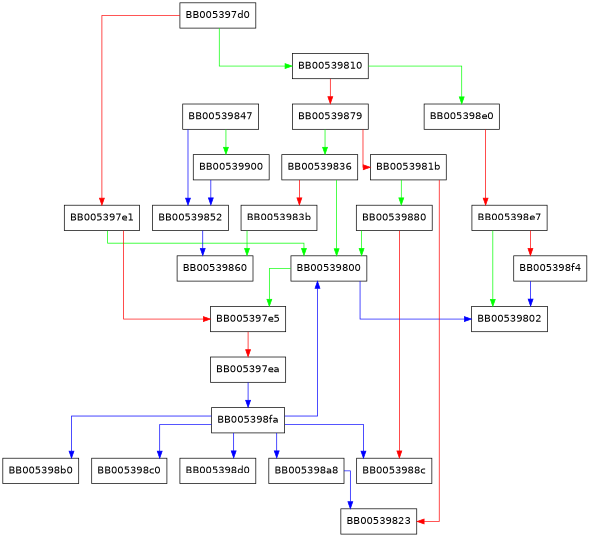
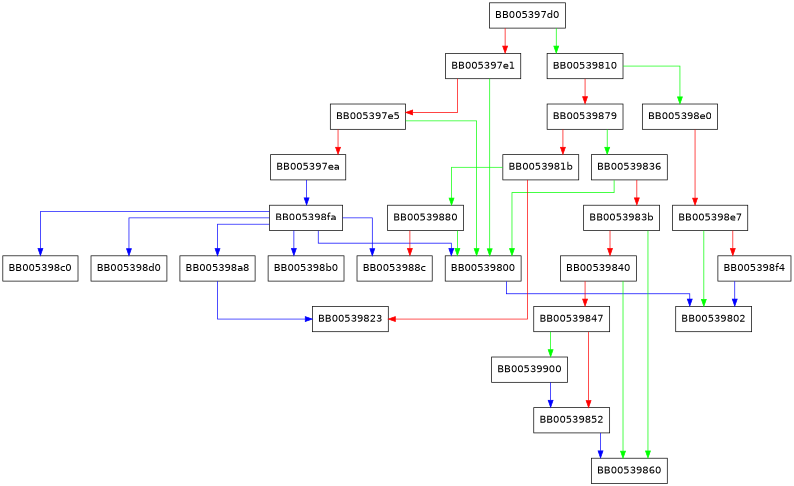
edge "BB00539847" -> "BB00539852": color blue -> red
node "BB00539840": added
edge "BB00539800" -> "BB005397e5": reversed
